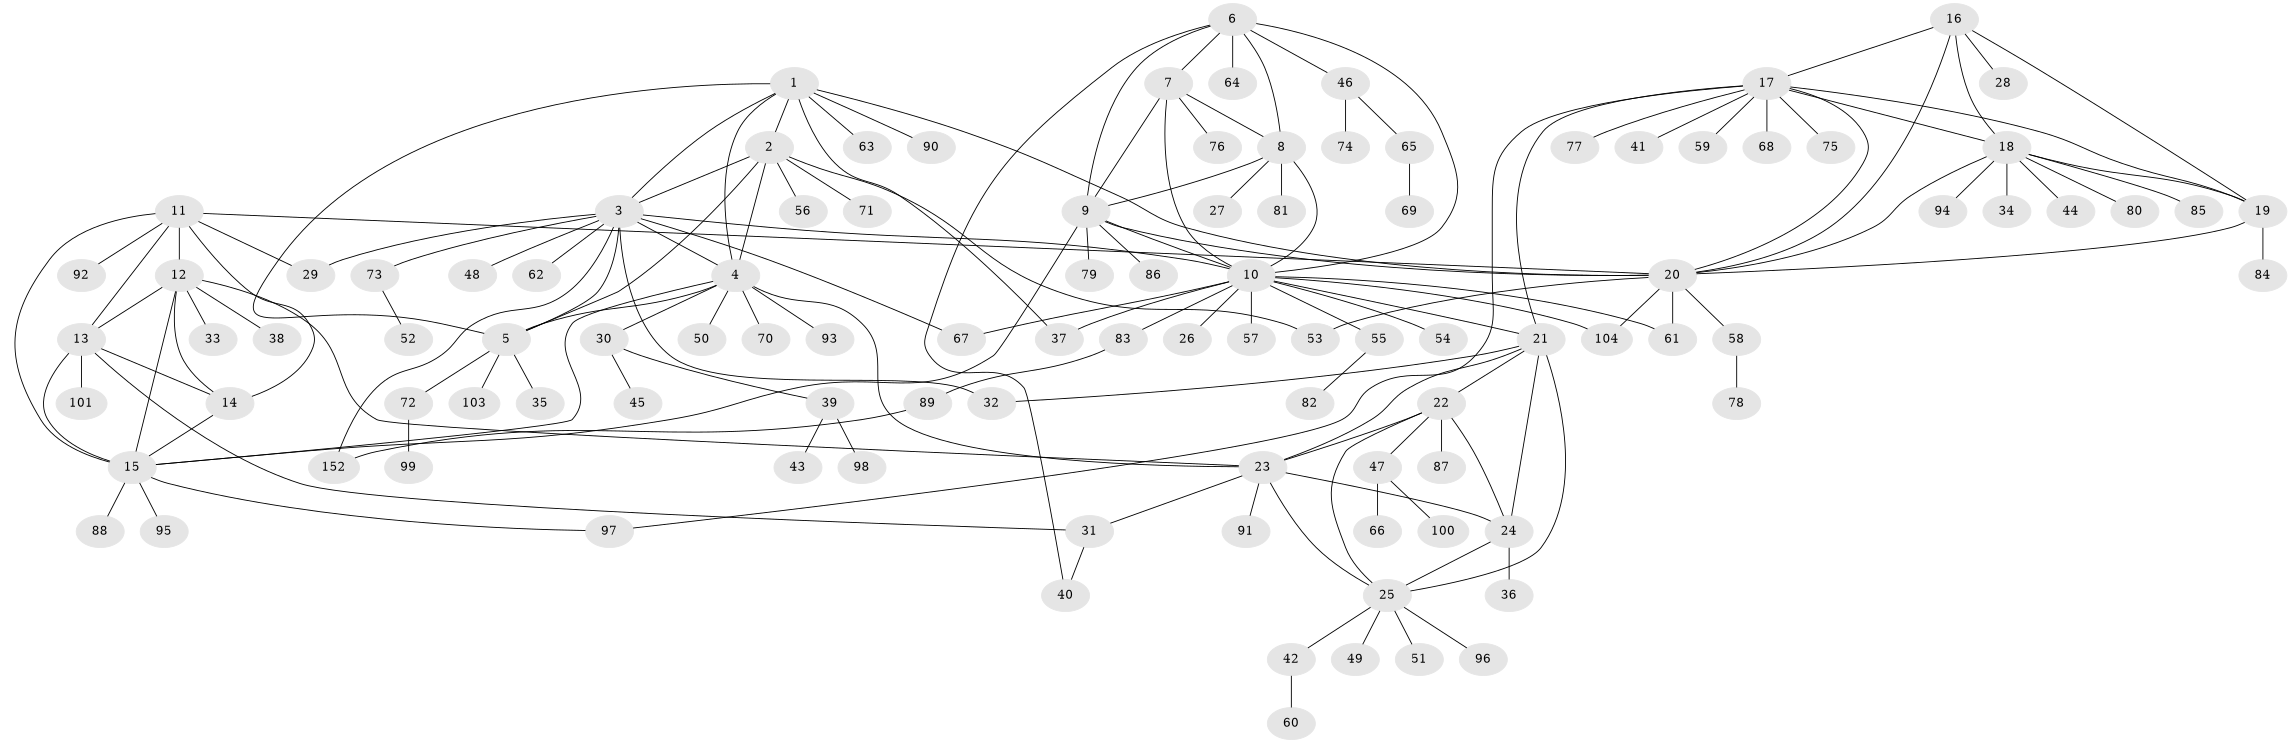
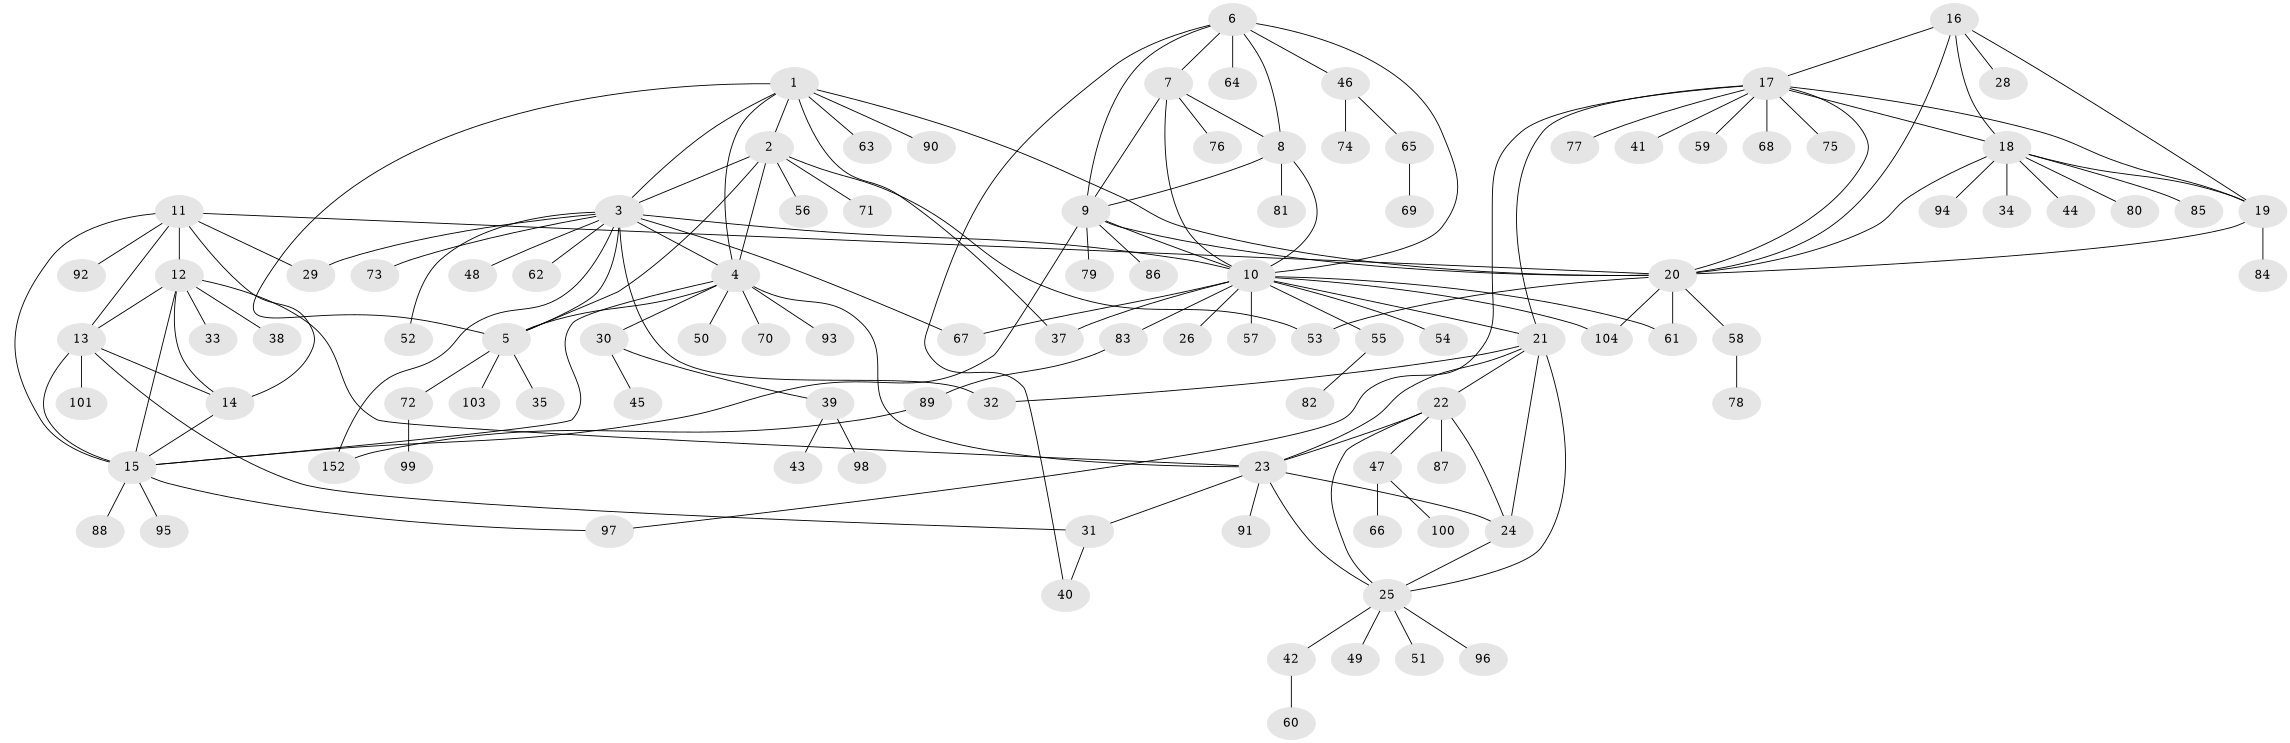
node "27": removed
edge "73" -- "52": now "3" -- "52"
node "36": removed
